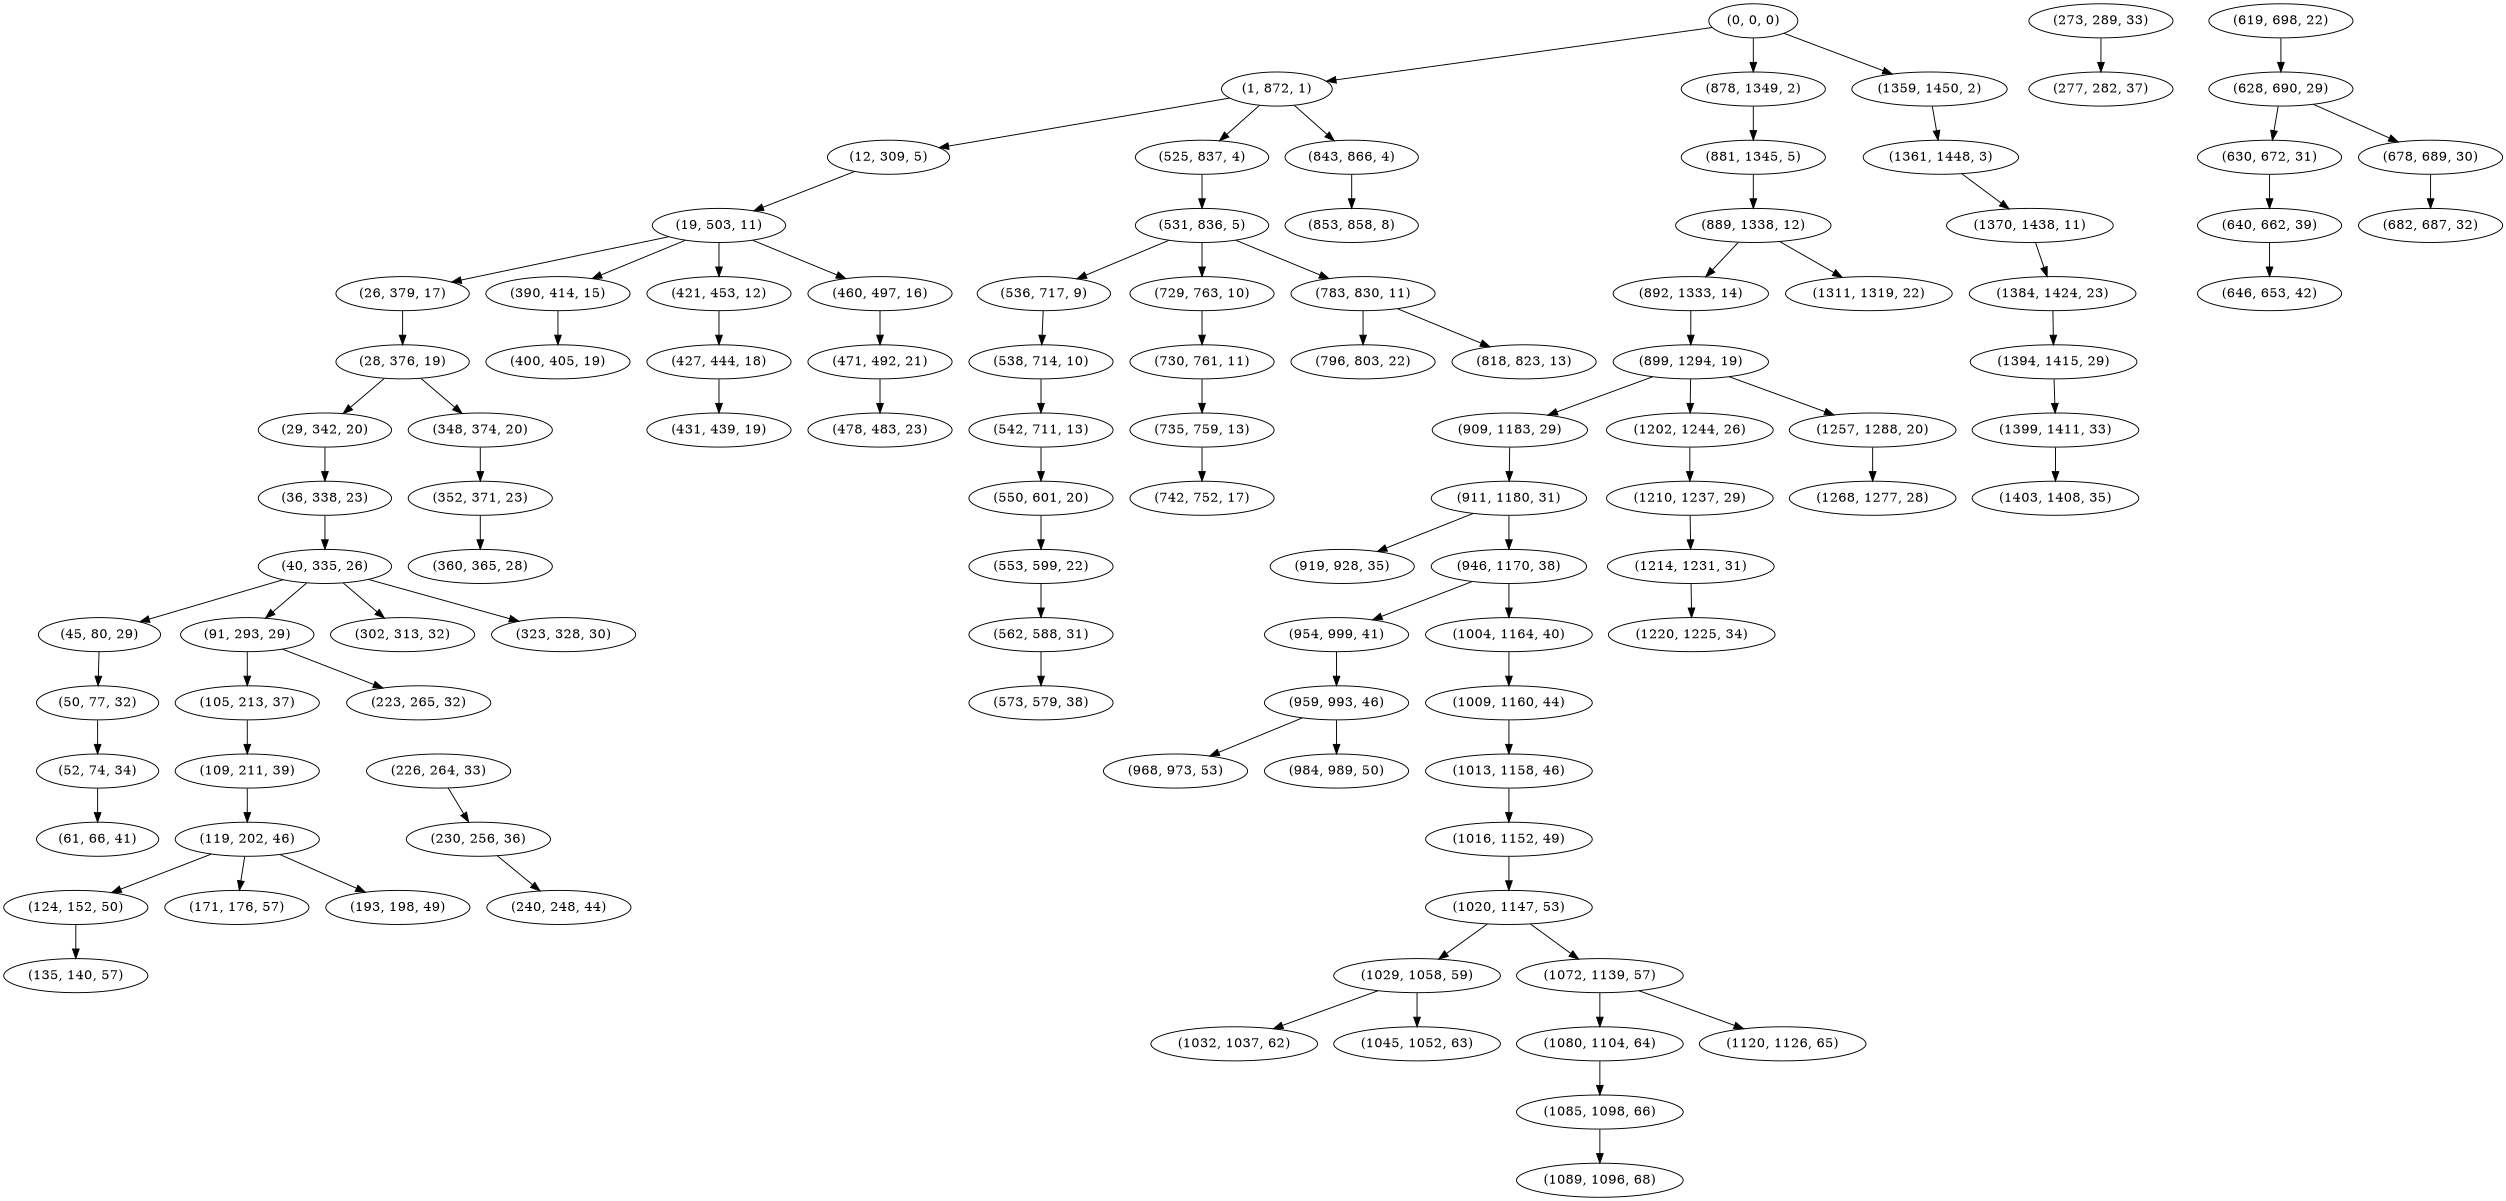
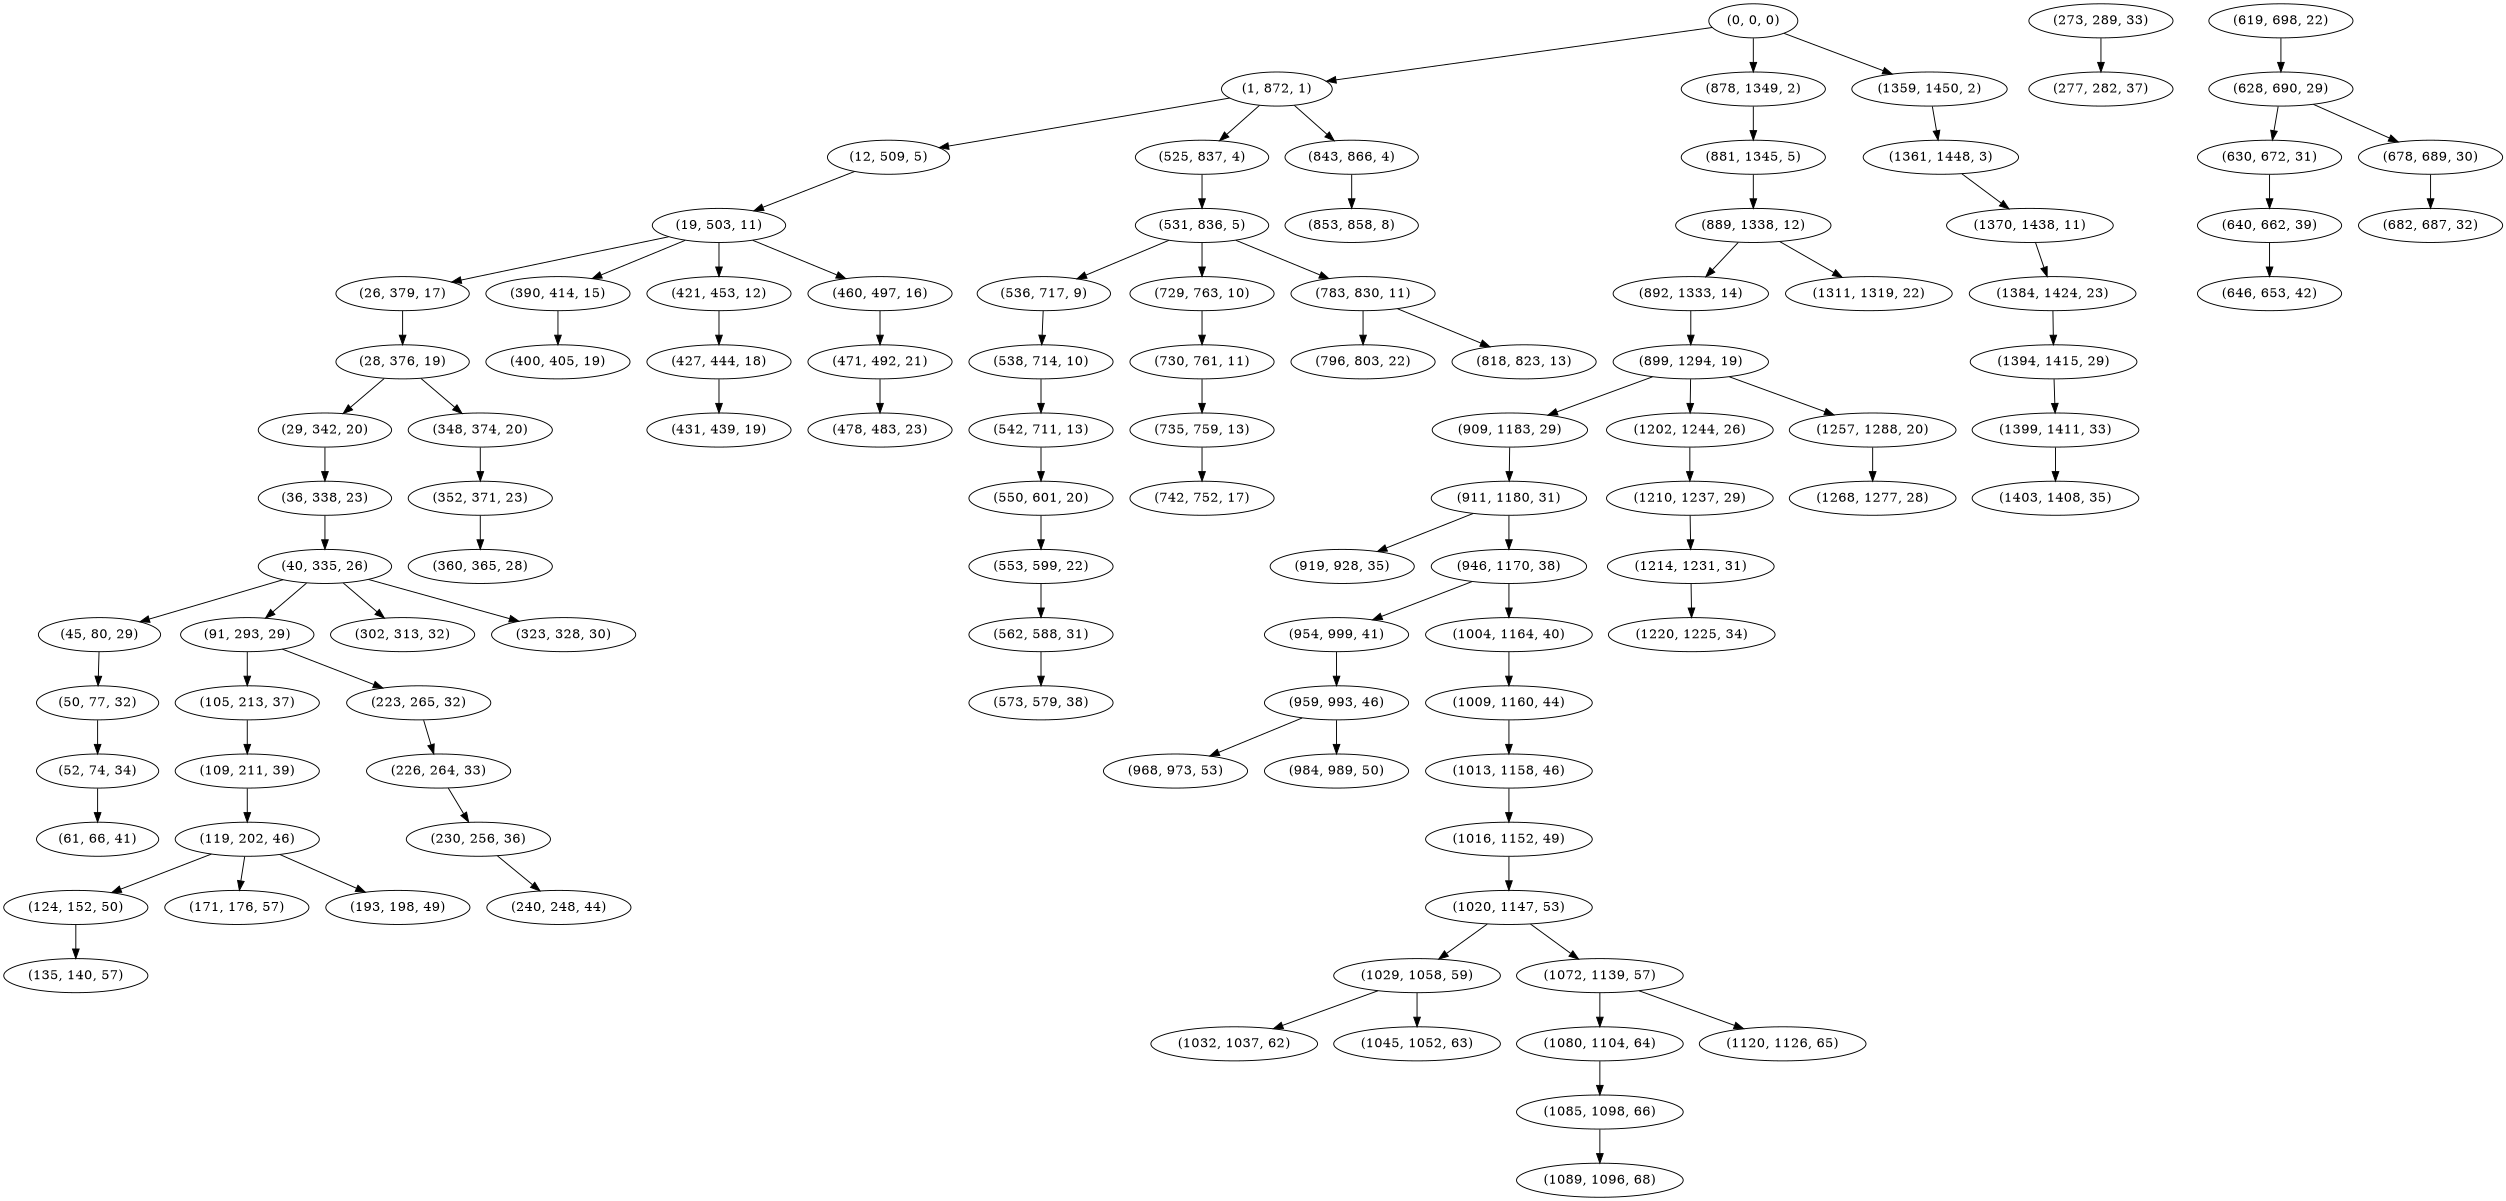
node "(12, 309, 5)": label "(12, 309, 5)" -> "(12, 509, 5)"
edge "(223, 265, 32)" -> "(226, 264, 33)": added
